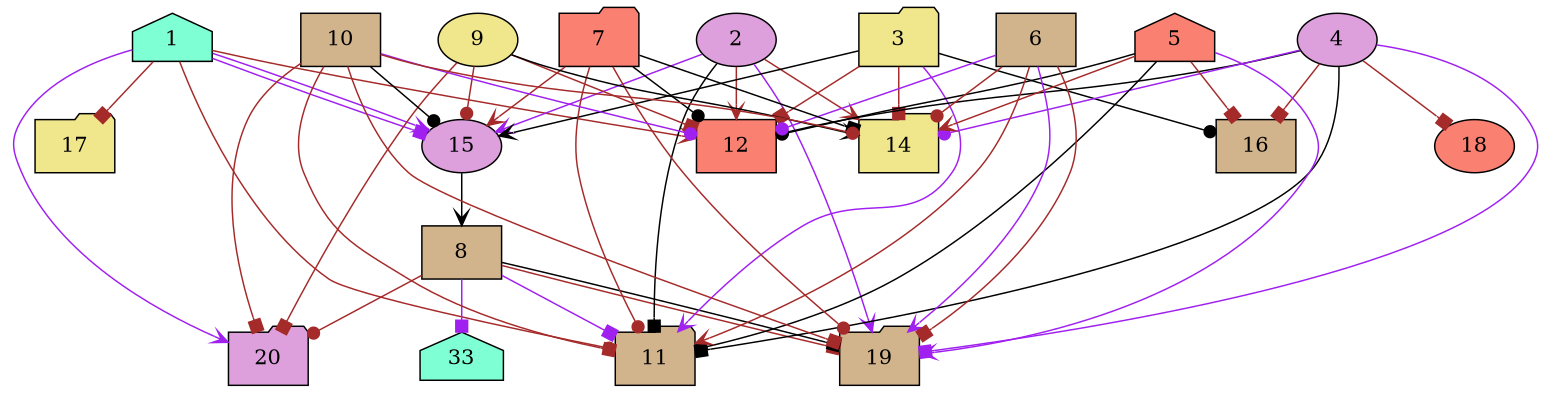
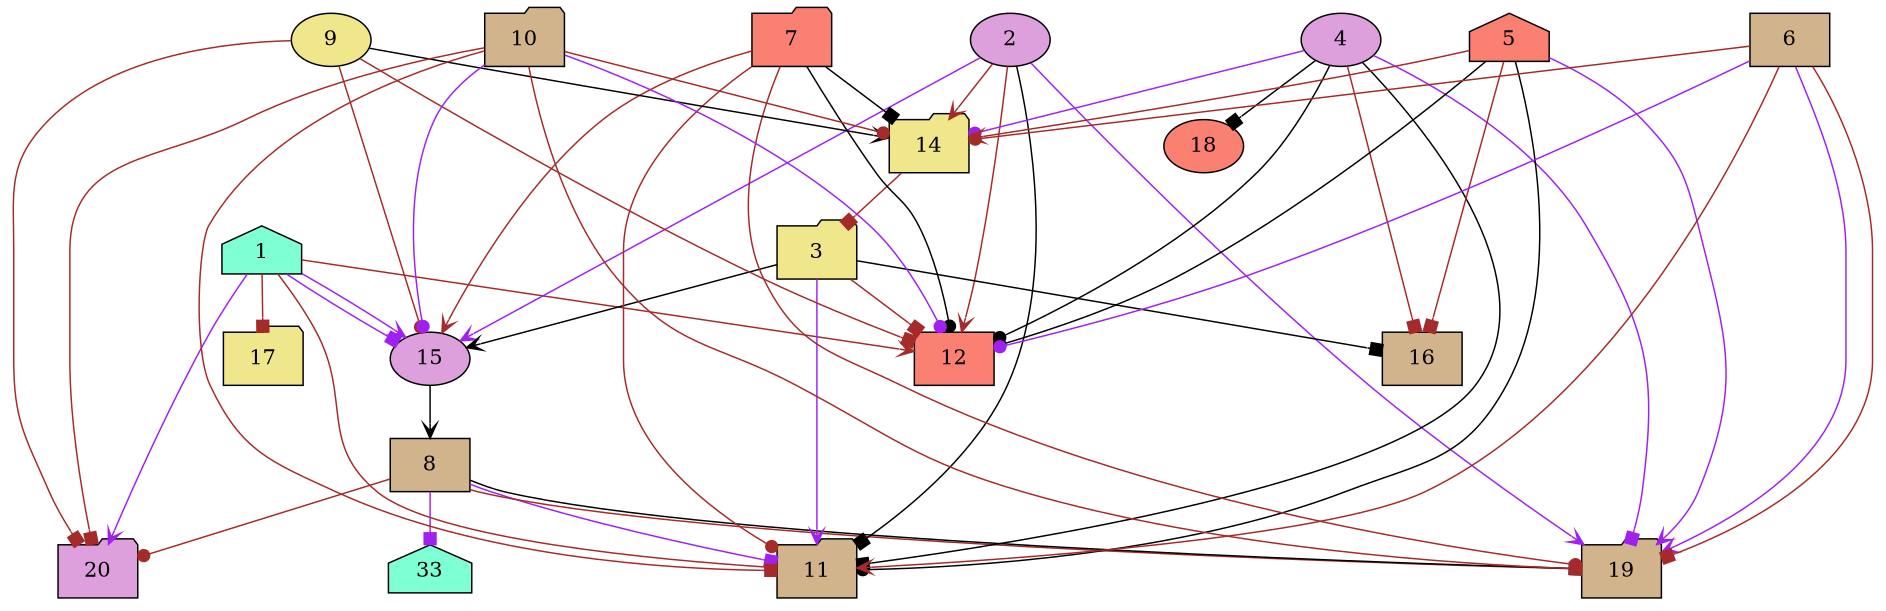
node "10": shape box -> folder
edge "3" -> "16": arrowhead dot -> box
edge "3" -> "14": reversed
edge "4" -> "18": color brown -> black
edge "10" -> "15": color black -> purple
